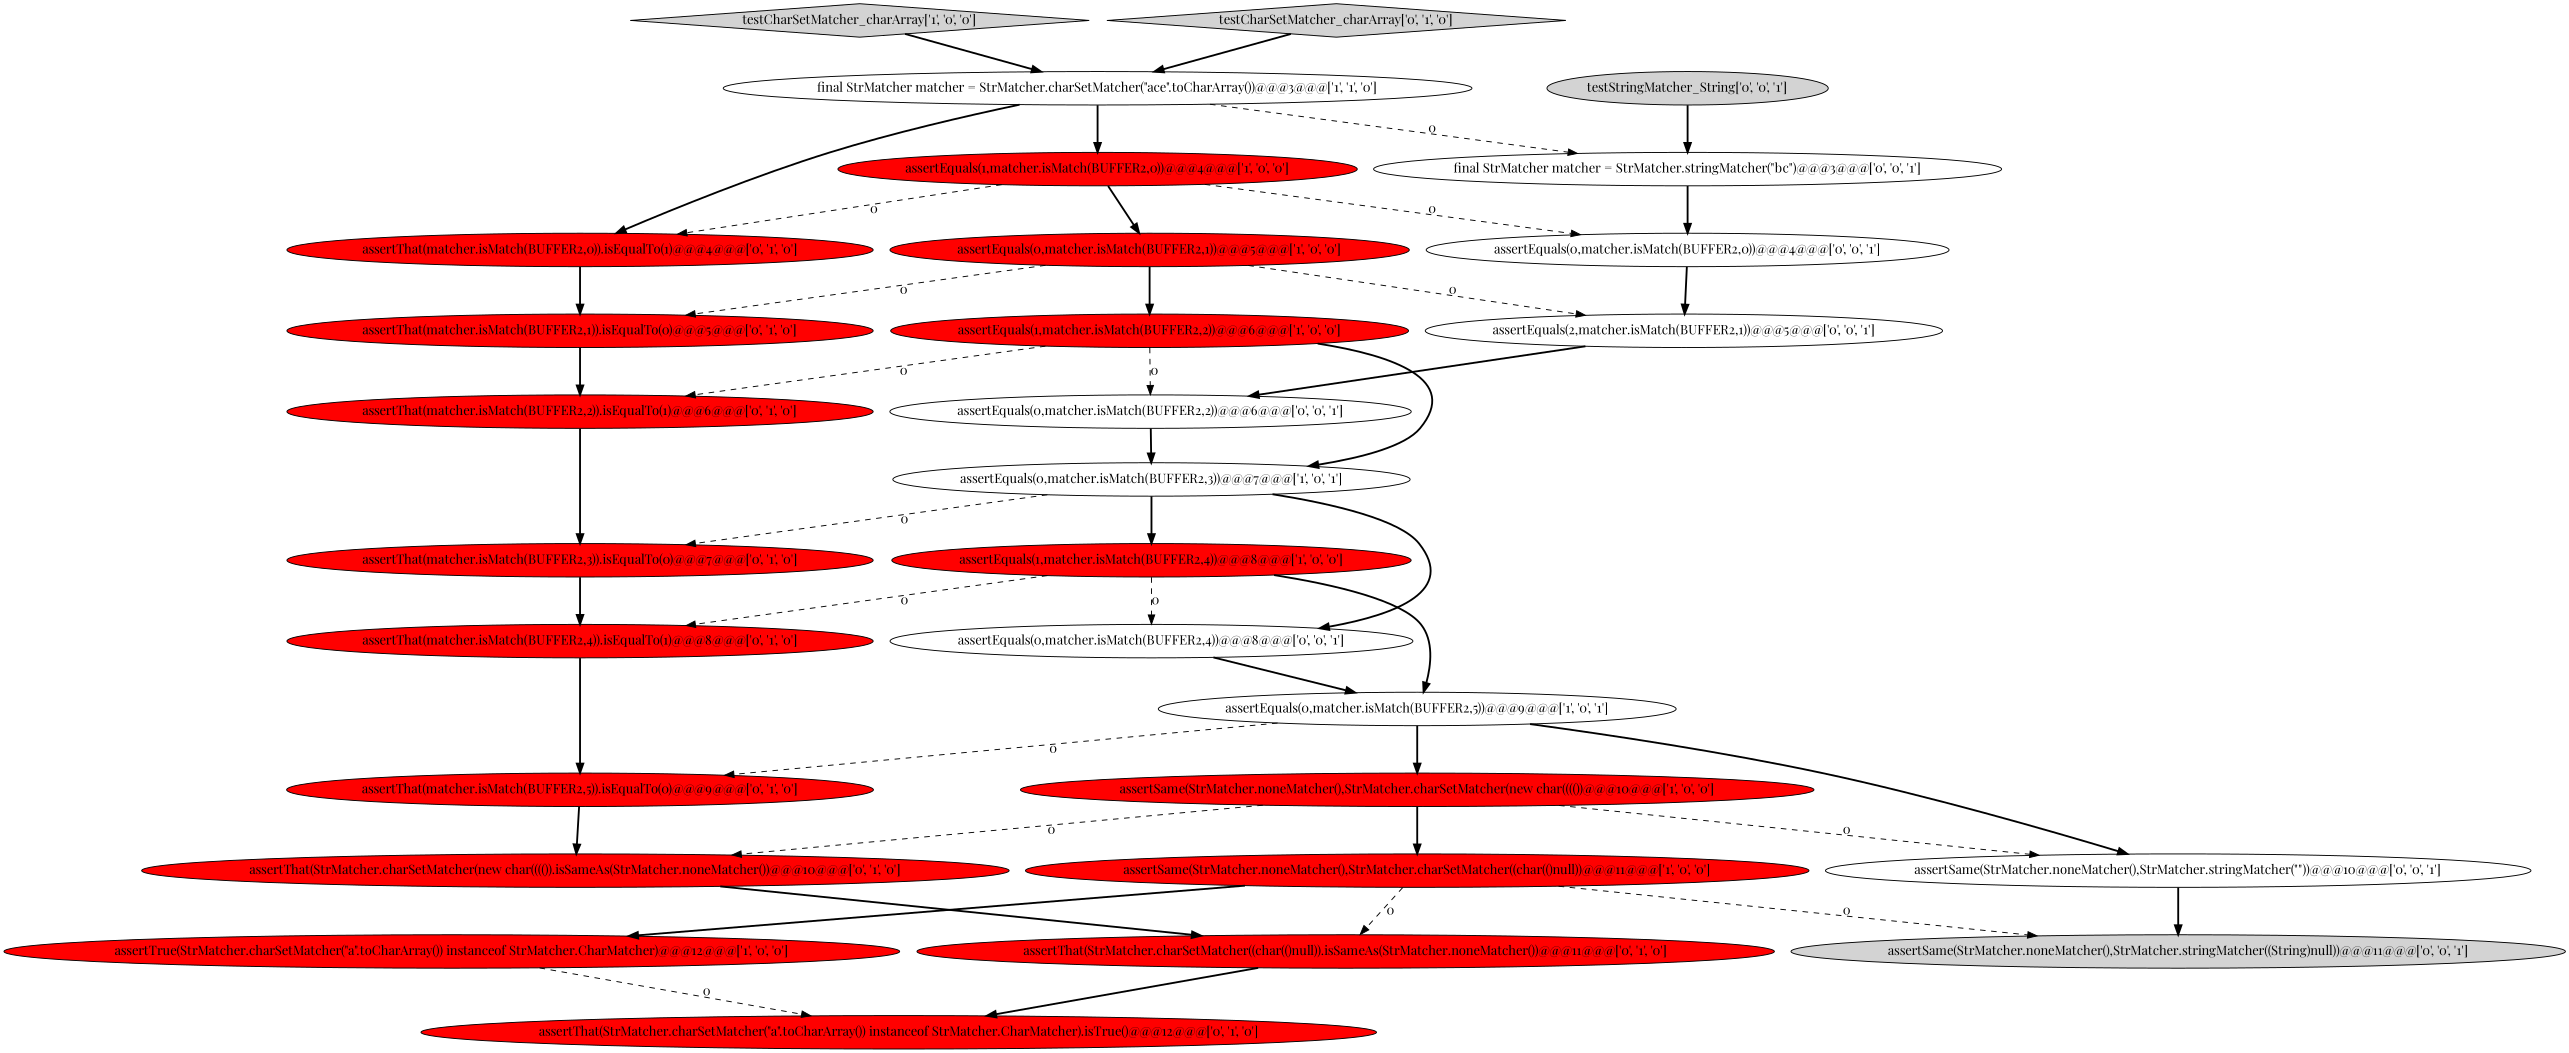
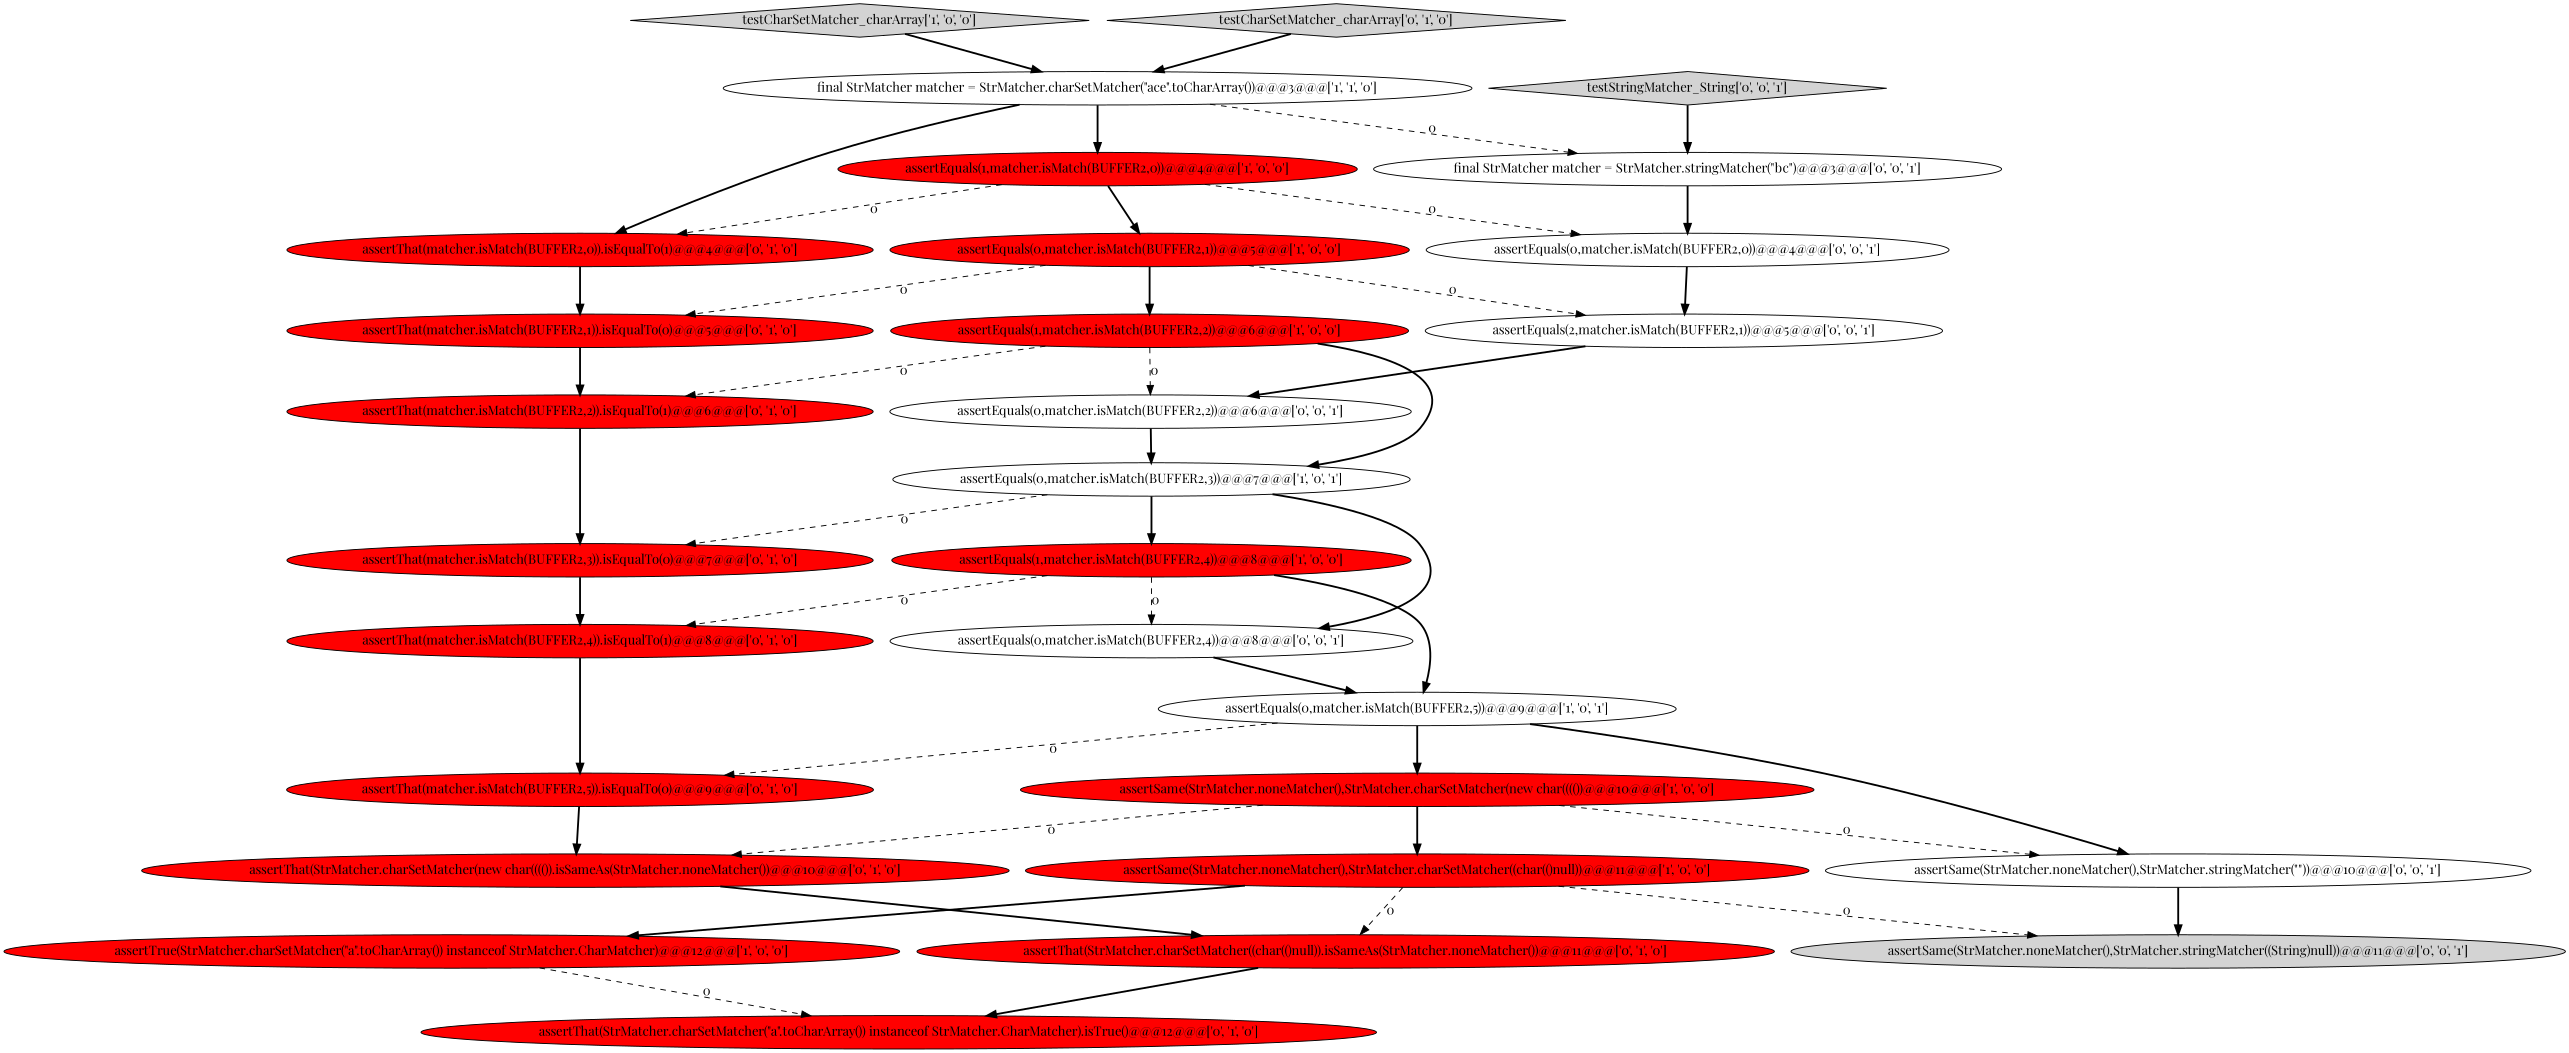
node "testStringMatcher_String['0', '0', '1']": shape ellipse -> diamond
